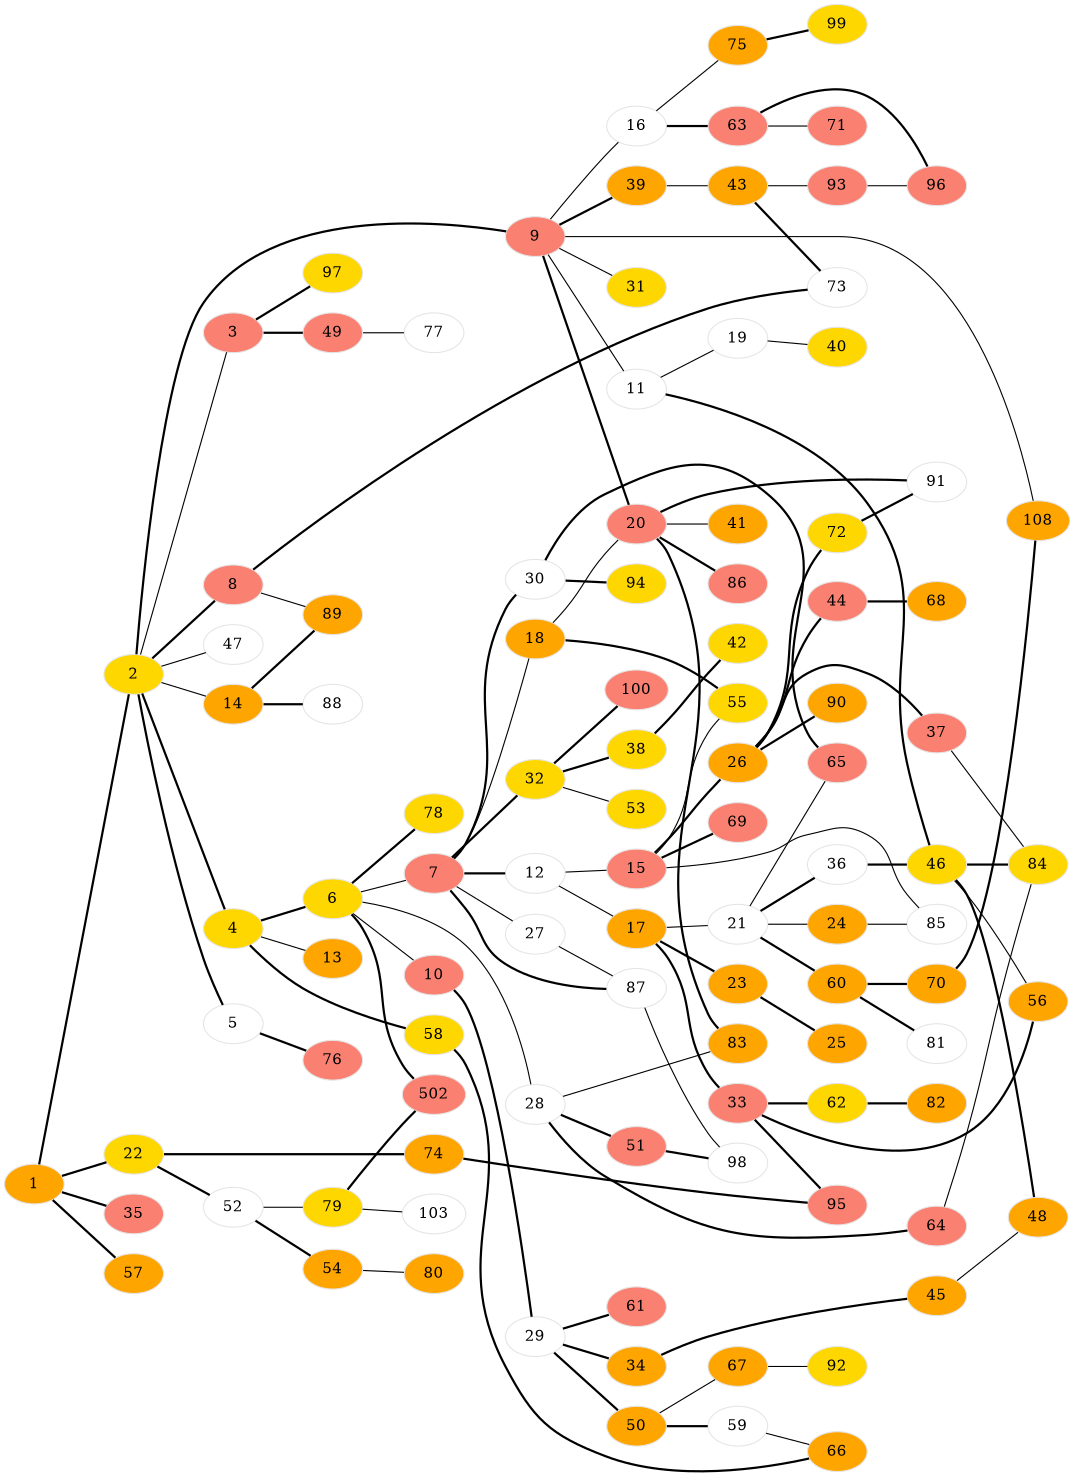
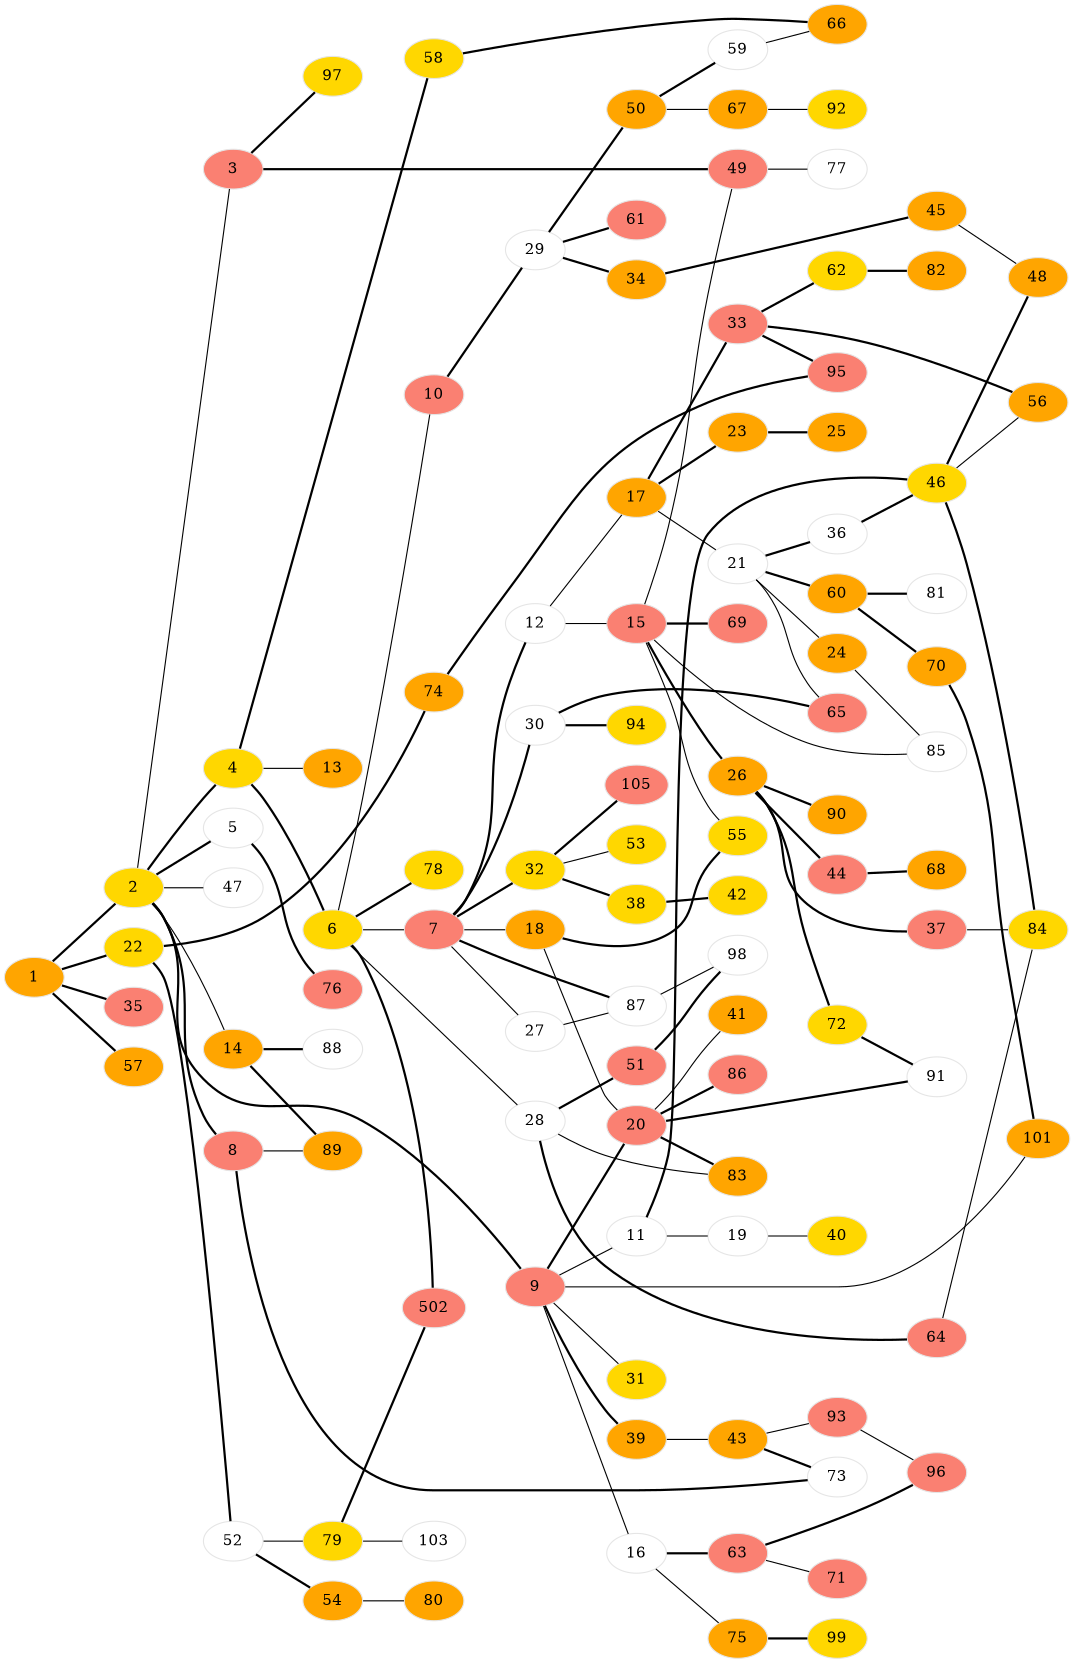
edge "49" -- "15": added
node "108": label "108" -> "101"
node "100": label "100" -> "105"
